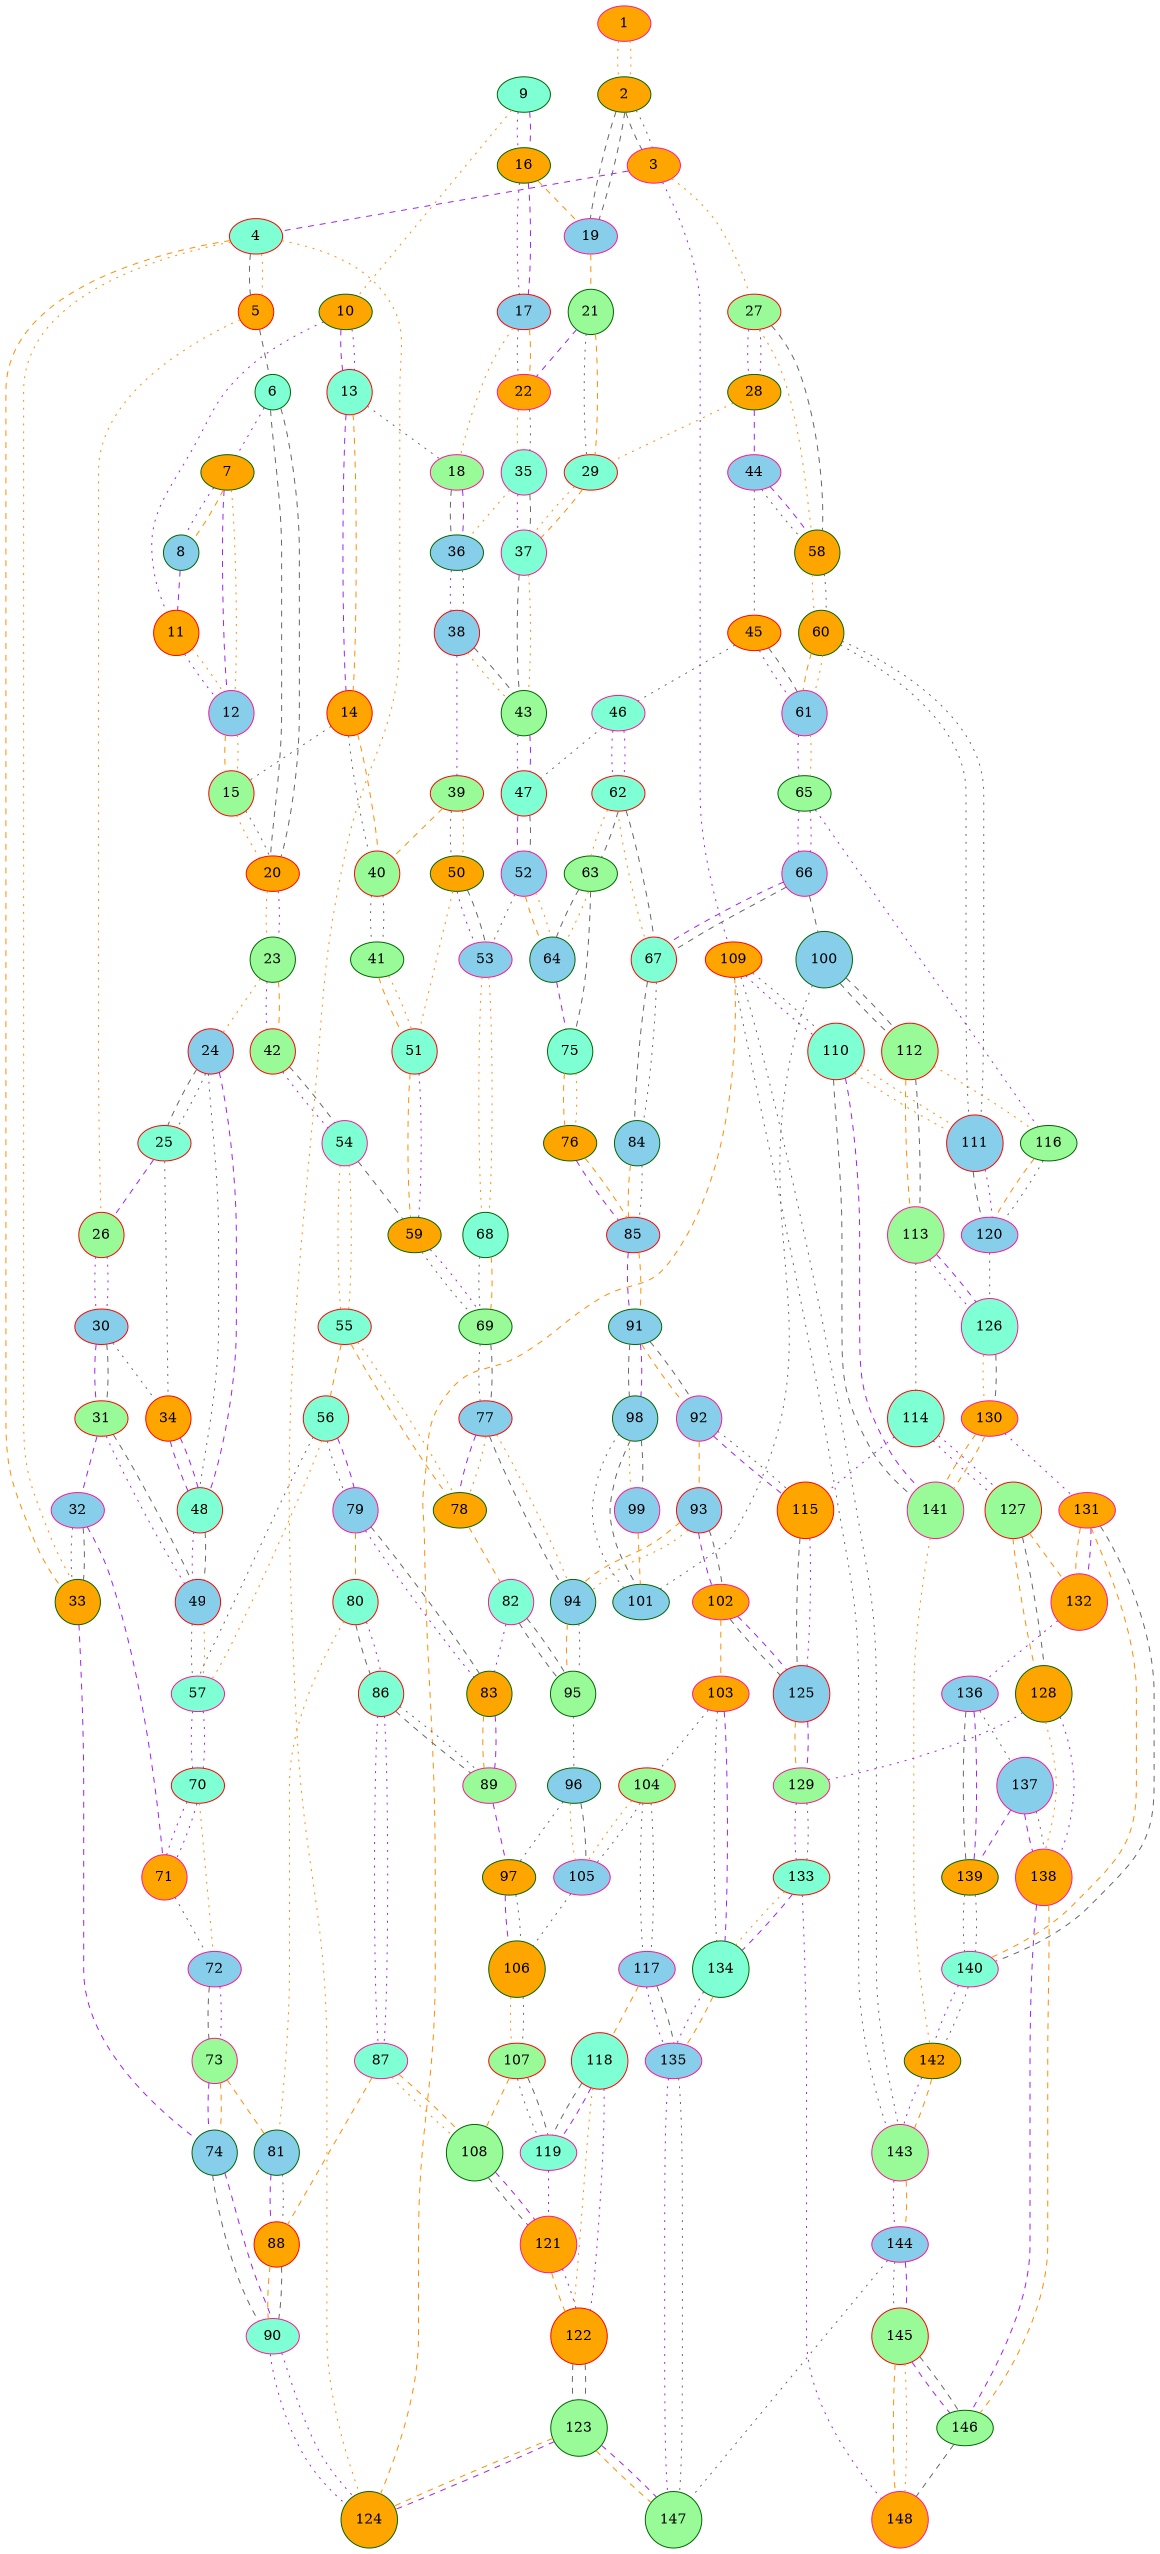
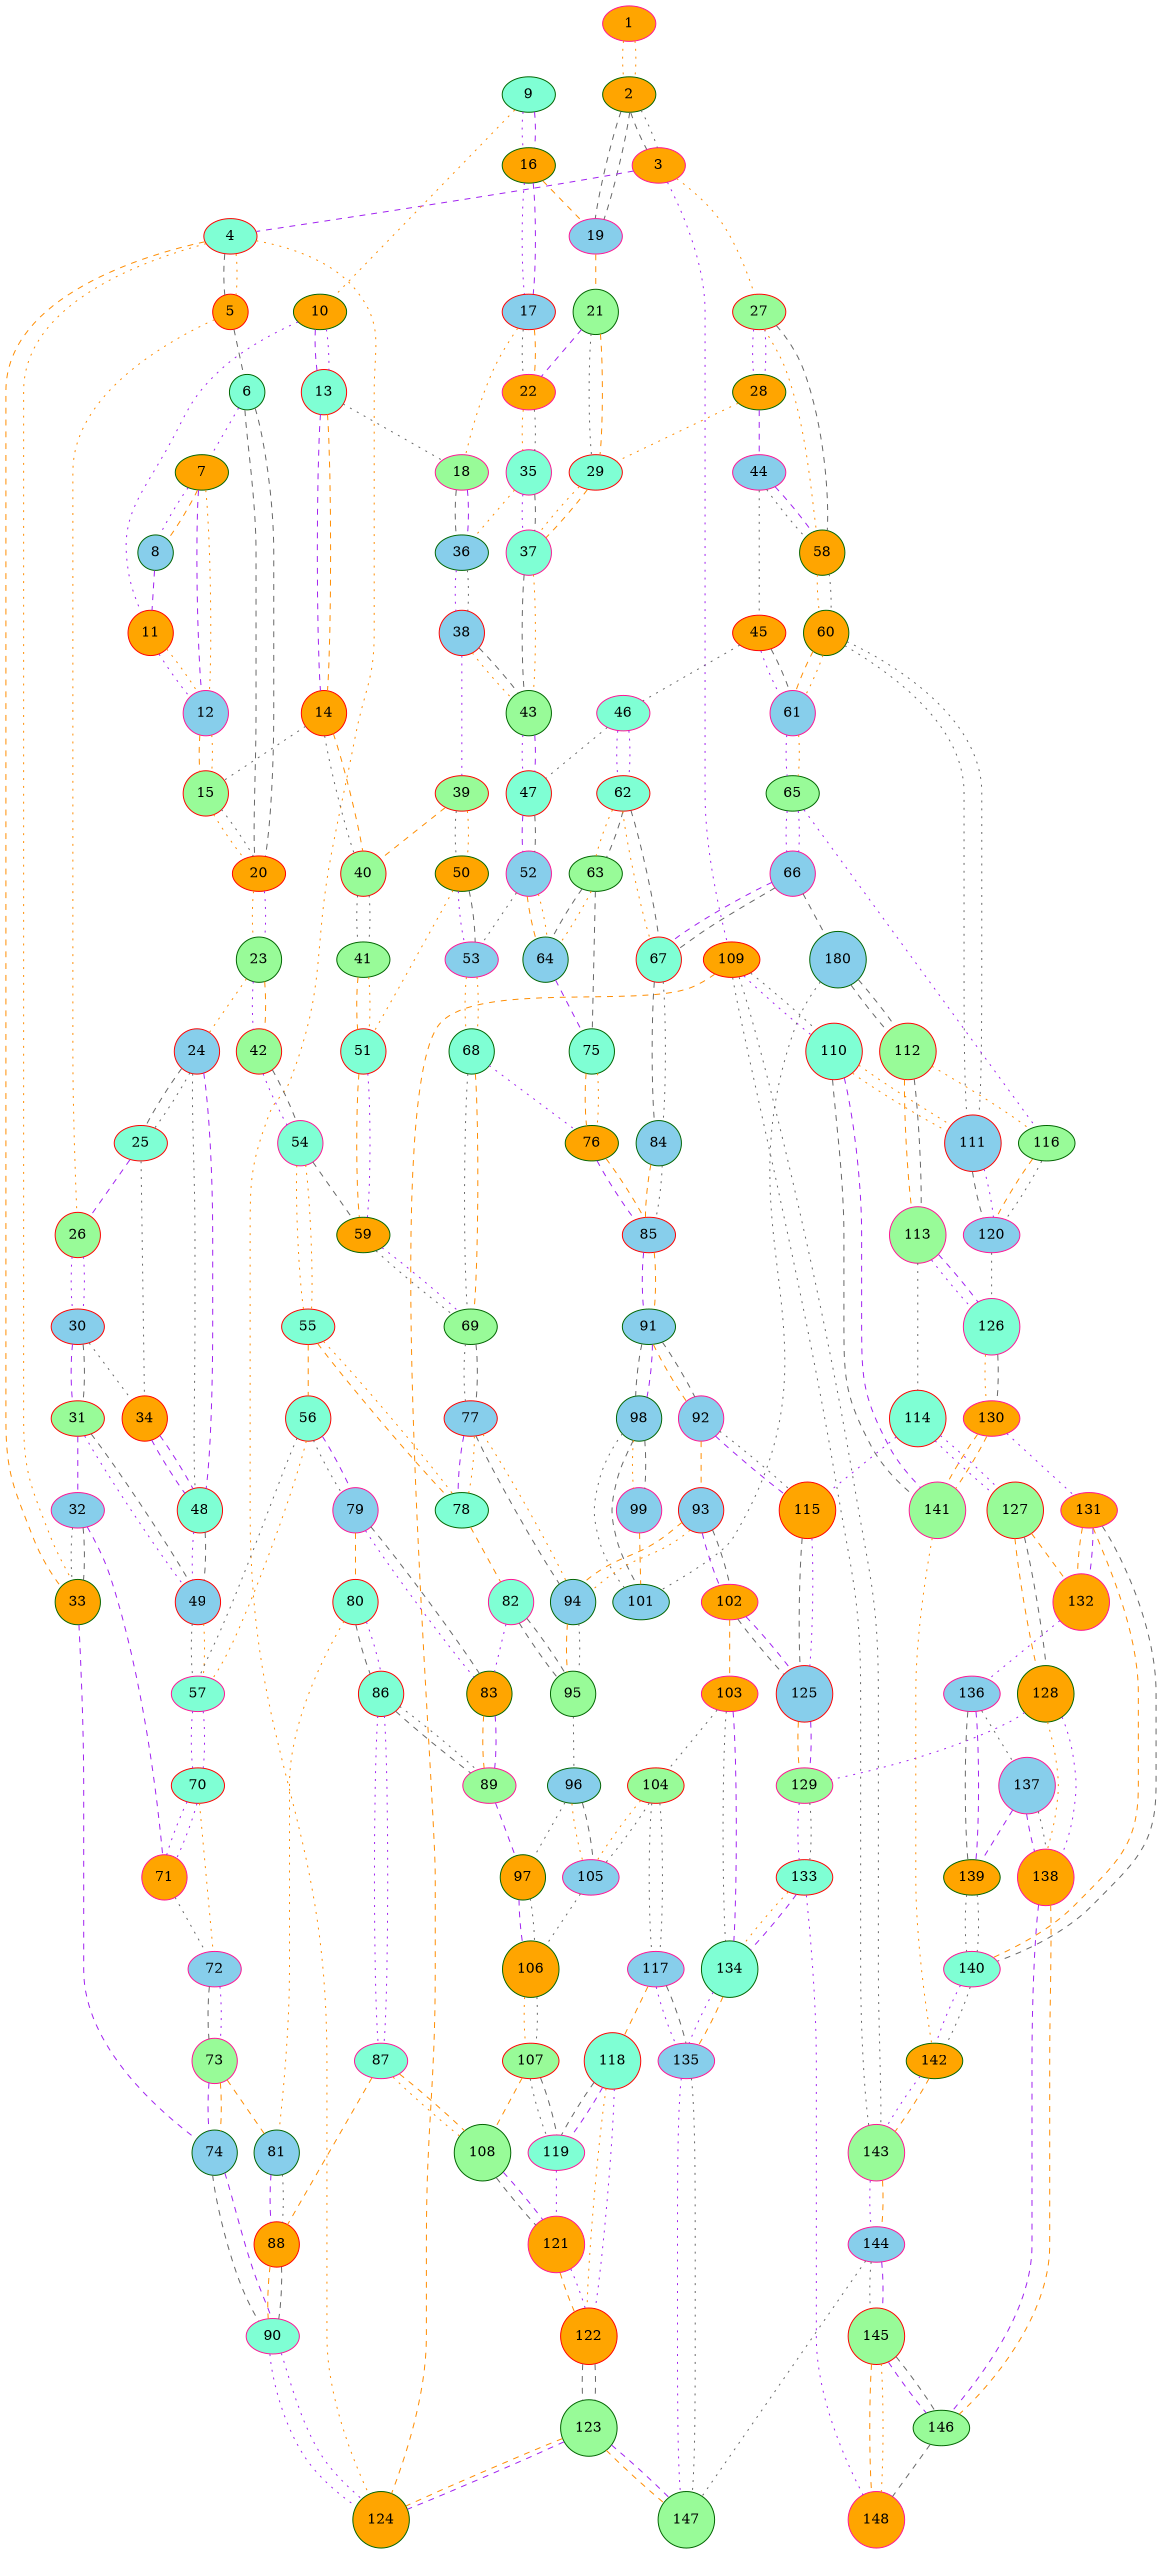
node "100": label "100" -> "180"
edge "68" -- "76": added
node "78": fillcolor orange -> aquamarine
node "97": shape ellipse -> circle
